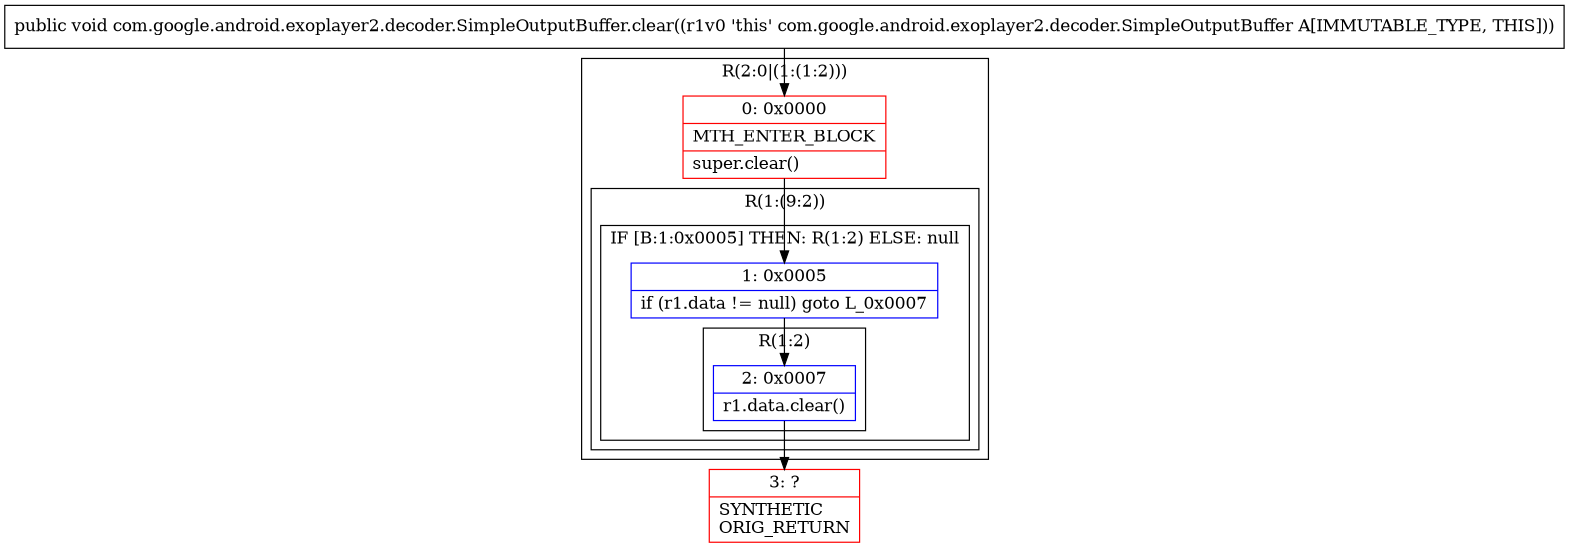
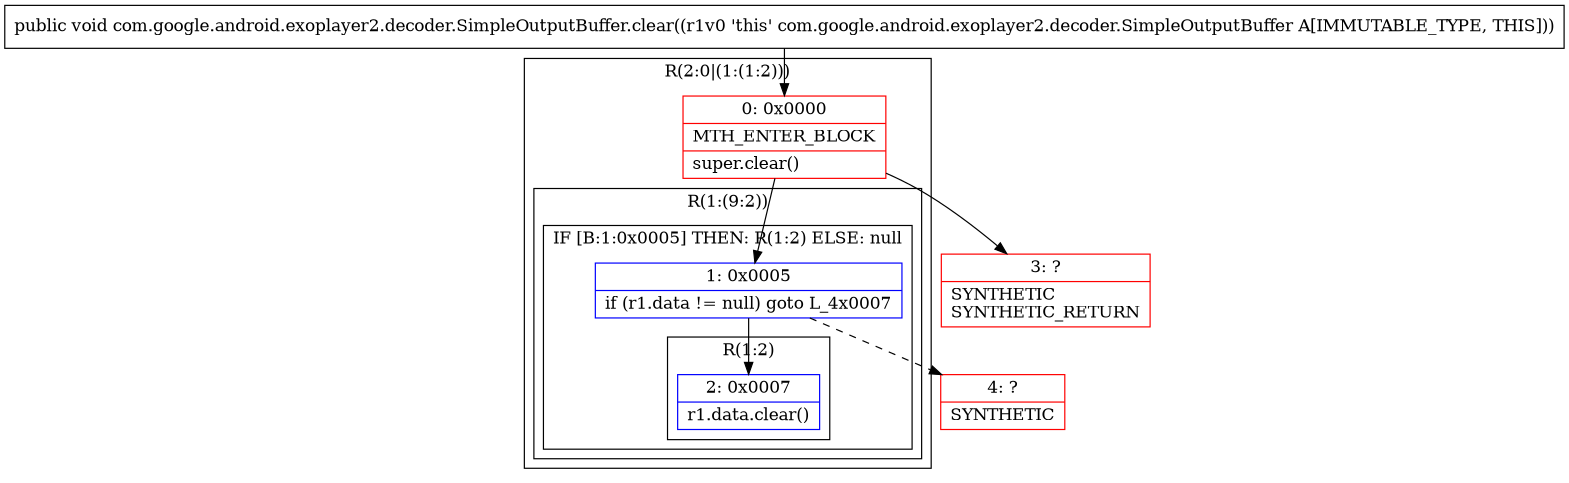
node "1: 0x0005": text "if (r1.data != null) goto L_0x0007" -> "if (r1.data != null) goto L_4x0007"
node "4: ?": added
edge "2: 0x0007" -> "3: ?": now "0: 0x0000" -> "3: ?"
node "3: ?": text "ORIG_RETURN" -> "SYNTHETIC_RETURN"
